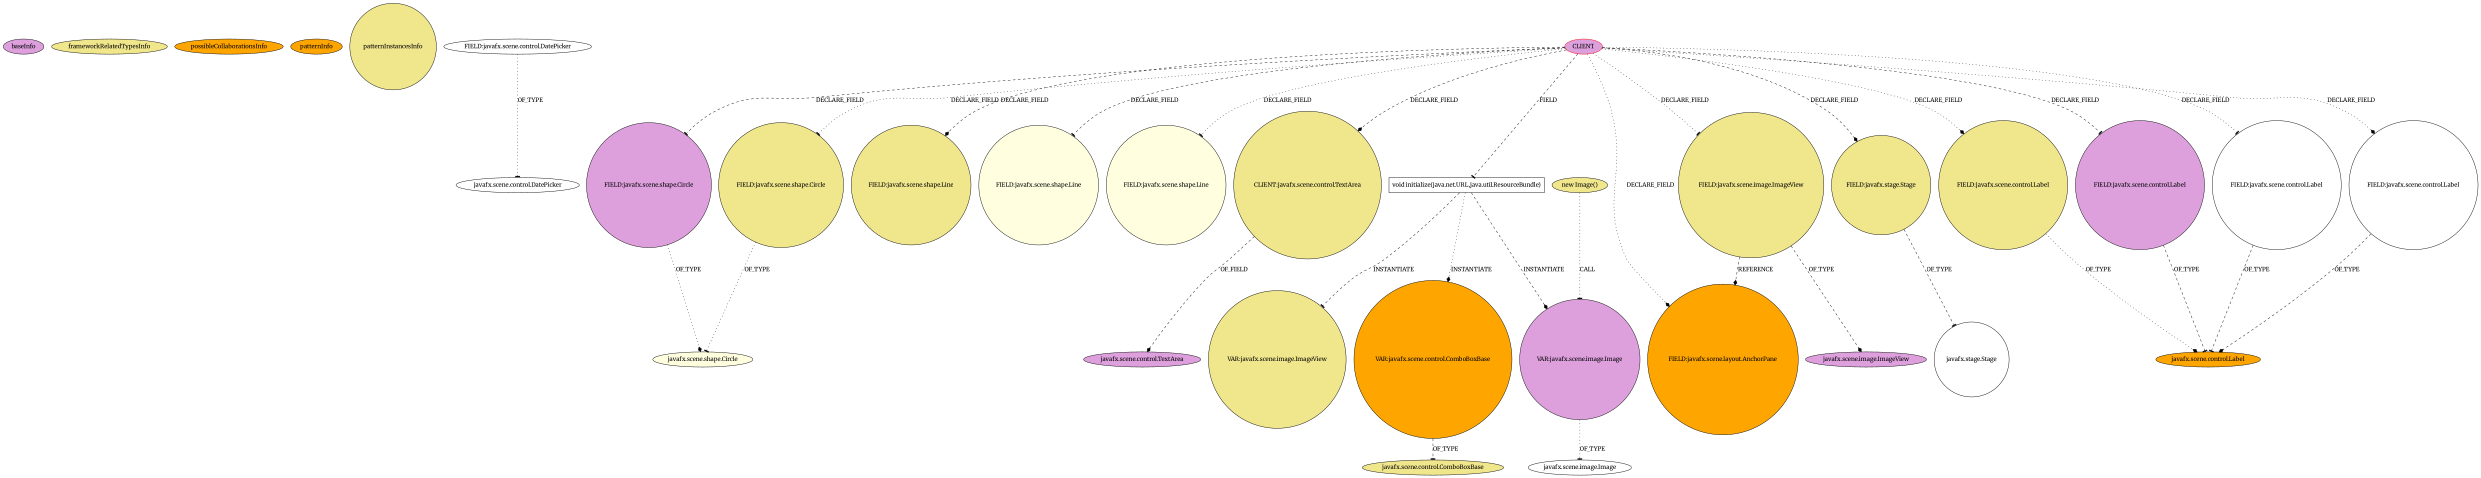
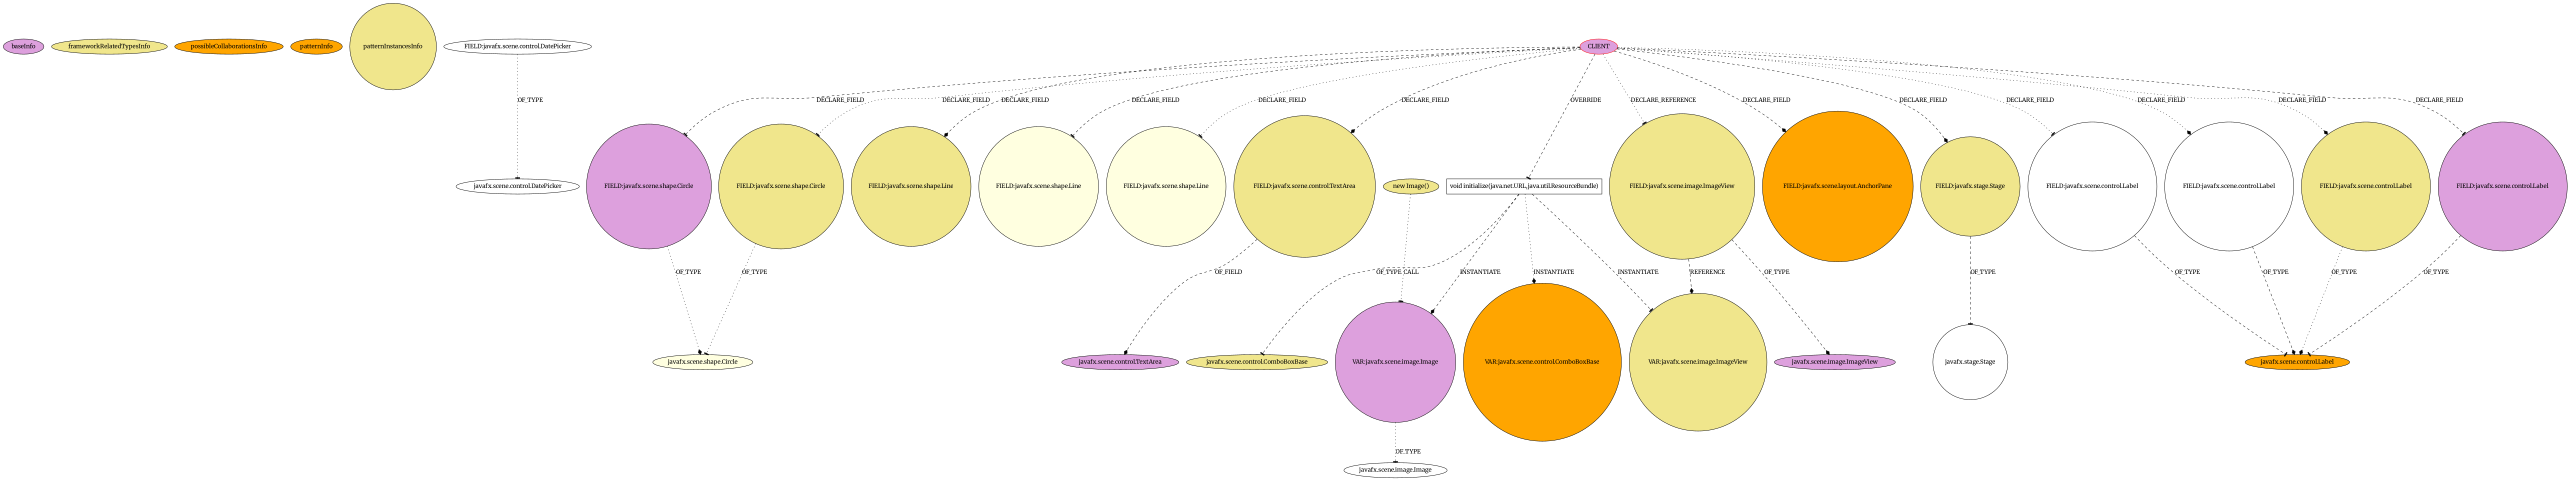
edge "CLIENT" -> "void initialize(java.net.URL,java.util.ResourceBundle)": label "FIELD" -> "OVERRIDE"
edge "CLIENT" -> "FIELD:javafx.scene.image.ImageView": label "DECLARE_FIELD" -> "DECLARE_REFERENCE"
edge "CLIENT" -> "FIELD:javafx.scene.layout.AnchorPane": style dotted -> dashed
node "CLIENT:javafx.scene.control.TextArea": label "CLIENT:javafx.scene.control.TextArea" -> "FIELD:javafx.scene.control.TextArea"
edge "FIELD:javafx.scene.image.ImageView" -> "FIELD:javafx.scene.layout.AnchorPane": now "FIELD:javafx.scene.image.ImageView" -> "VAR:javafx.scene.image.ImageView"
edge "VAR:javafx.scene.control.ComboBoxBase" -> "javafx.scene.control.ComboBoxBase": now "void initialize(java.net.URL,java.util.ResourceBundle)" -> "javafx.scene.control.ComboBoxBase"
